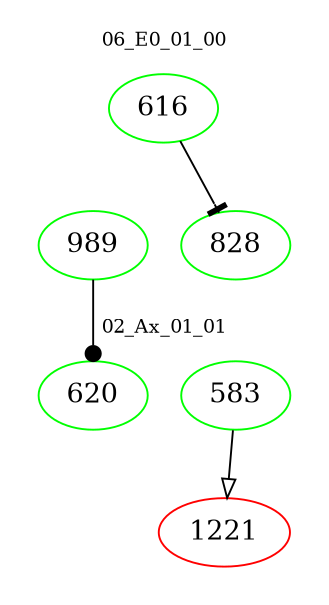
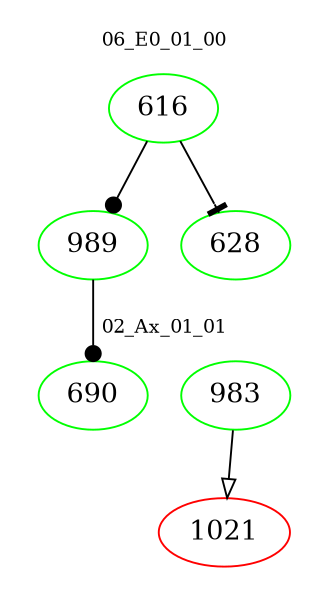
edge "616" -> "989": added
node "828": label "828" -> "628"
node "620": label "620" -> "690"
node "583": label "583" -> "983"
node "1221": label "1221" -> "1021"
